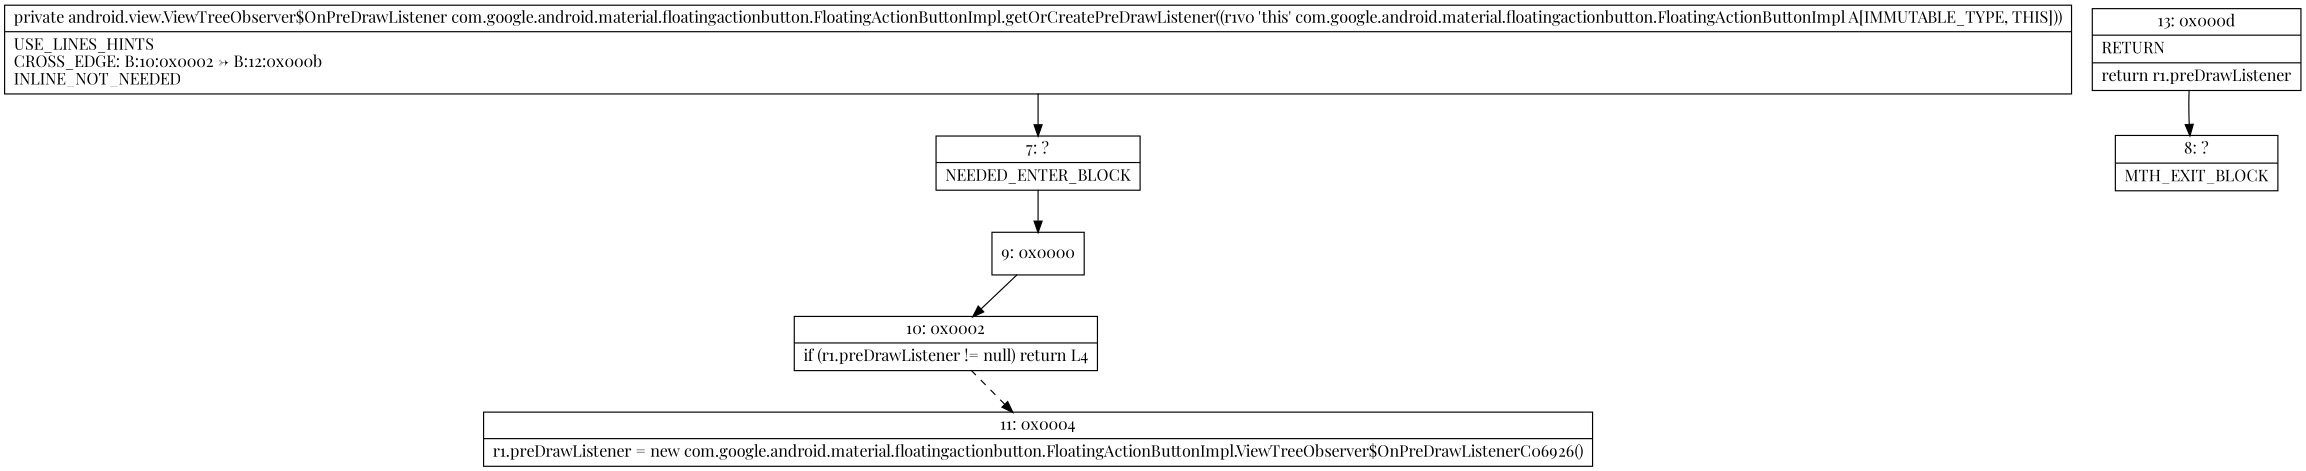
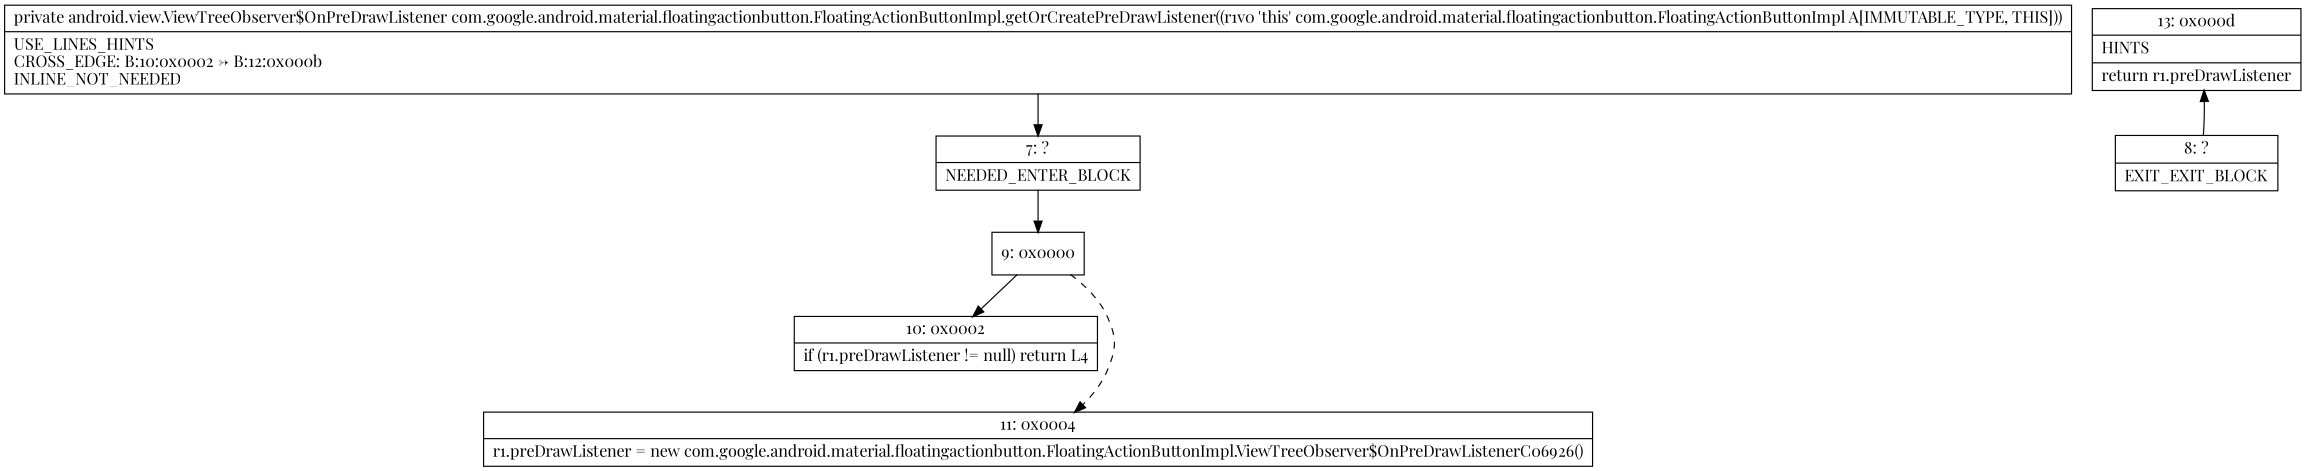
node "13: 0x000d": text "RETURN" -> "HINTS"
edge "13: 0x000d" -> "8: ?": reversed
node "8: ?": text "MTH_EXIT_BLOCK" -> "EXIT_EXIT_BLOCK"
edge "10: 0x0002" -> "11: 0x0004": now "9: 0x0000" -> "11: 0x0004"
